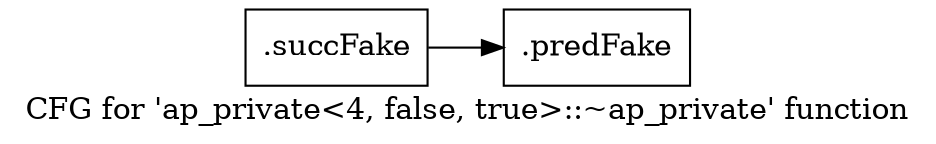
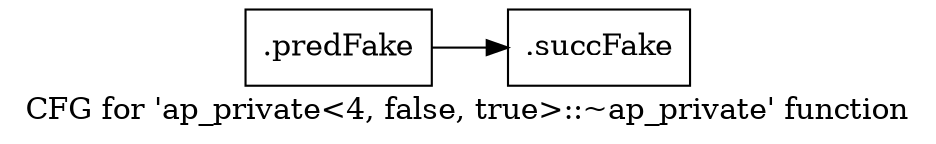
edge ".succFake" -> ".predFake": reversed
